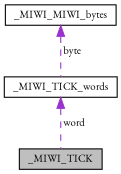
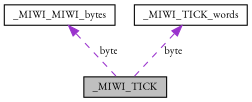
edge "_MIWI_TICK_words" -> "_MIWI_MIWI_bytes": now "_MIWI_TICK" -> "_MIWI_MIWI_bytes"
edge "_MIWI_TICK" -> "_MIWI_TICK_words": label " word" -> " byte"
